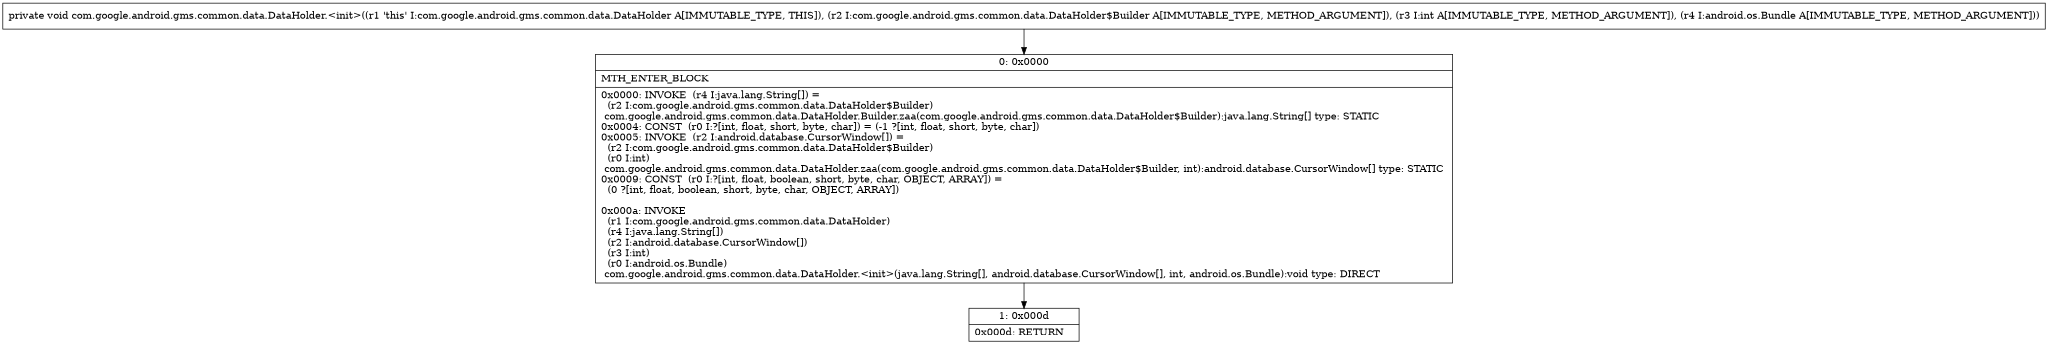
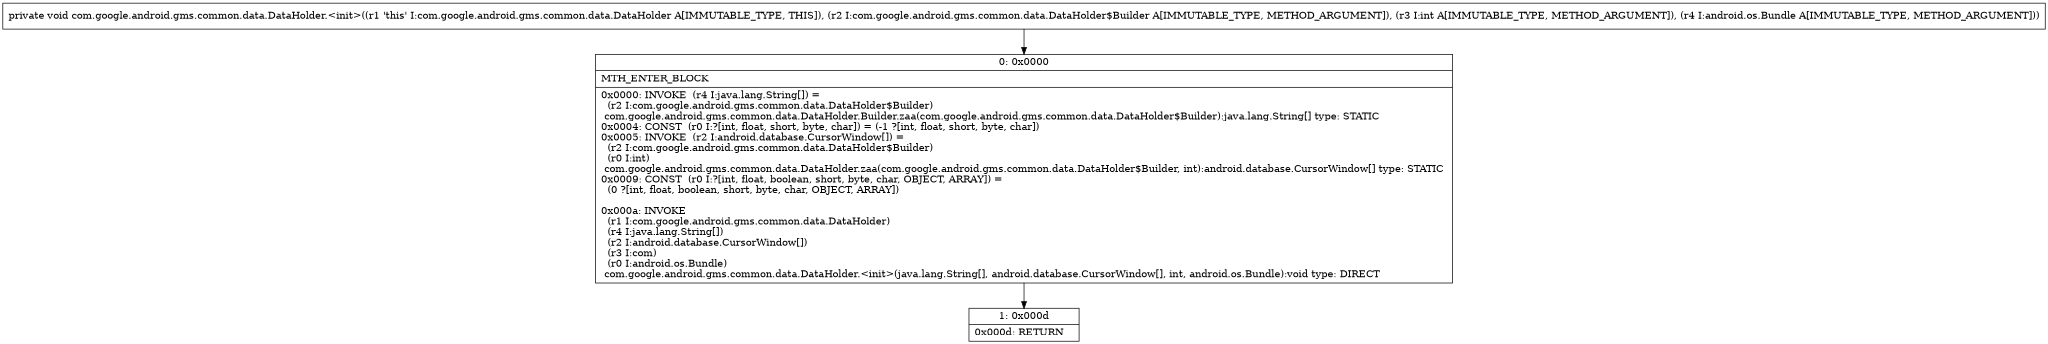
node "0: 0x0000": text "(r3 I:int)" -> "(r3 I:com)"
